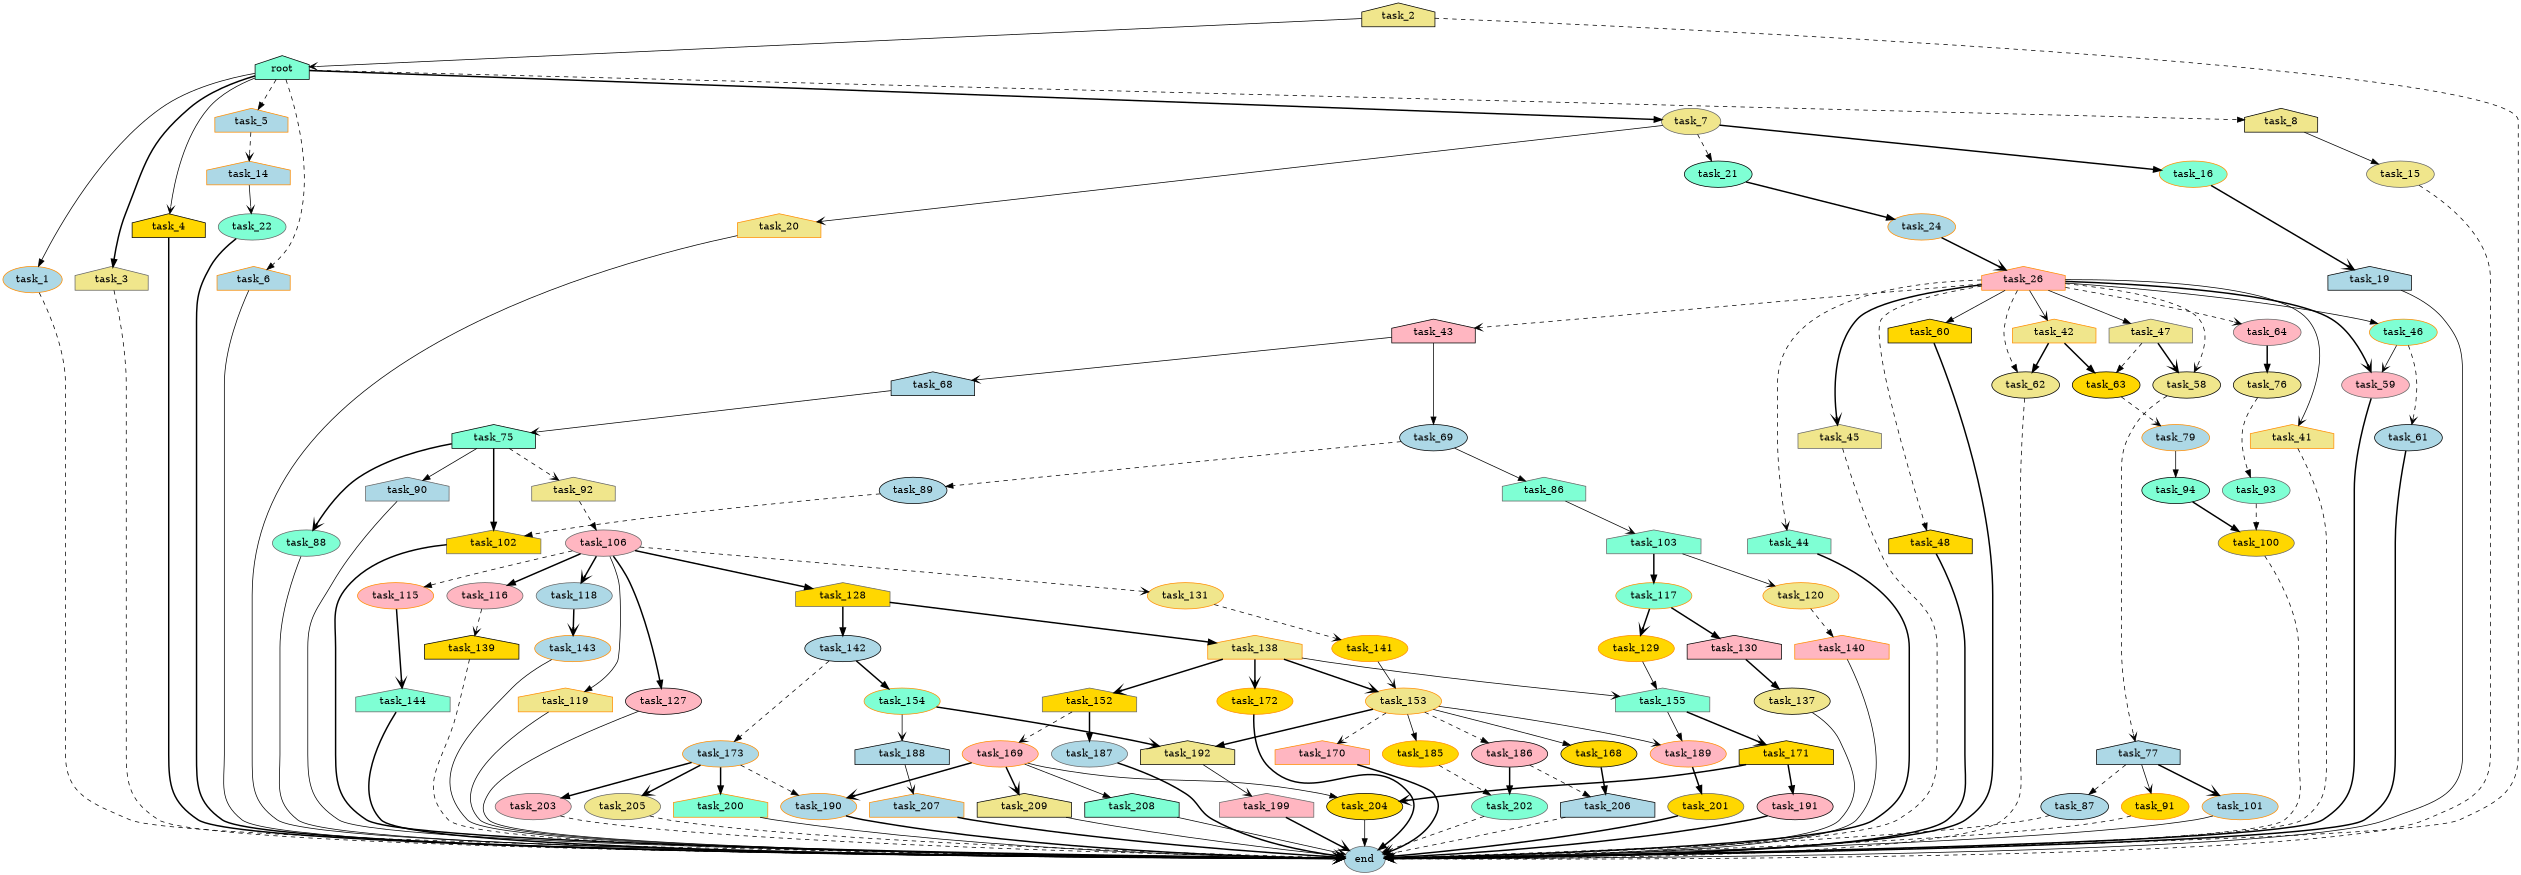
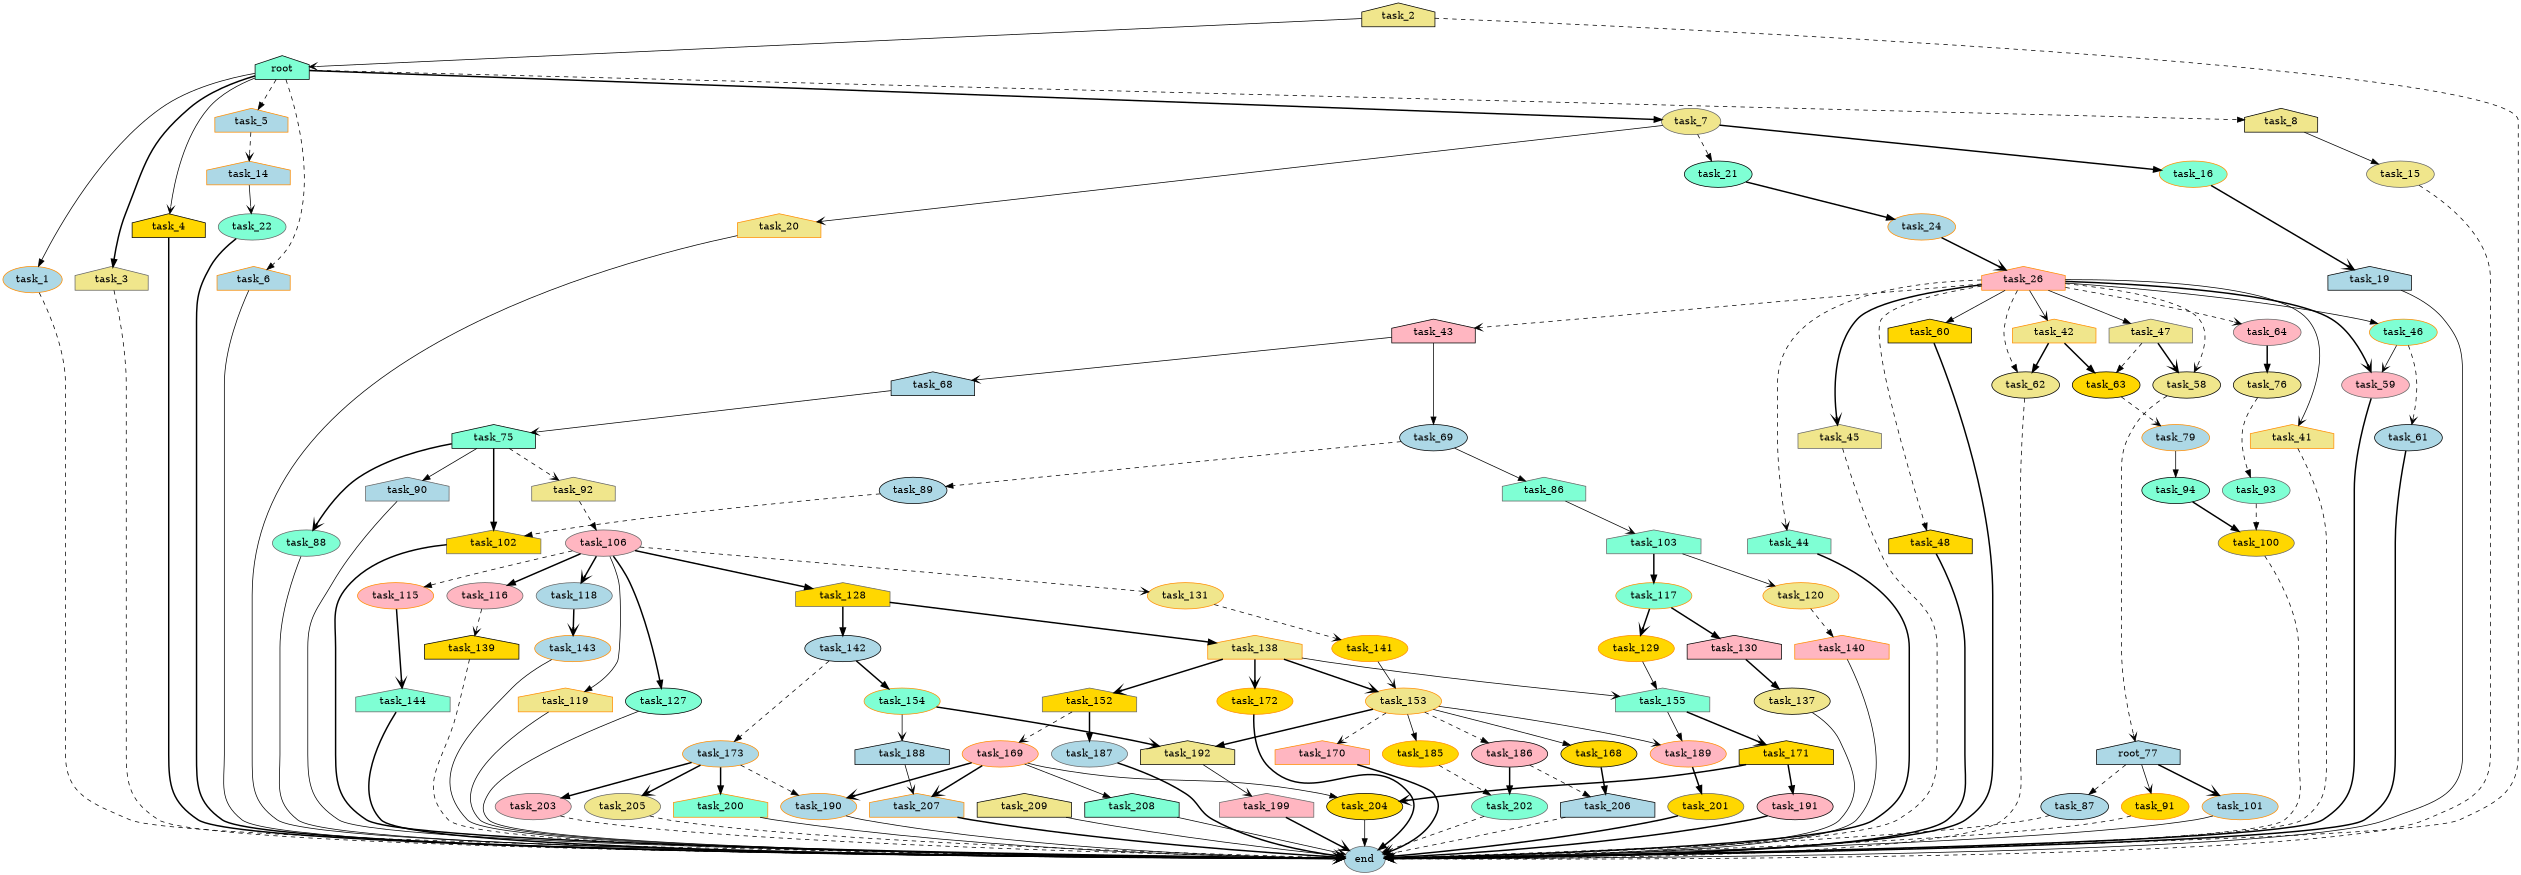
node "task_127": fillcolor lightpink -> aquamarine
node "task_77": label "task_77" -> "root_77"
edge "task_169" -> "task_209": now "task_169" -> "task_207"
edge "task_190" -> "end": style bold -> solid
